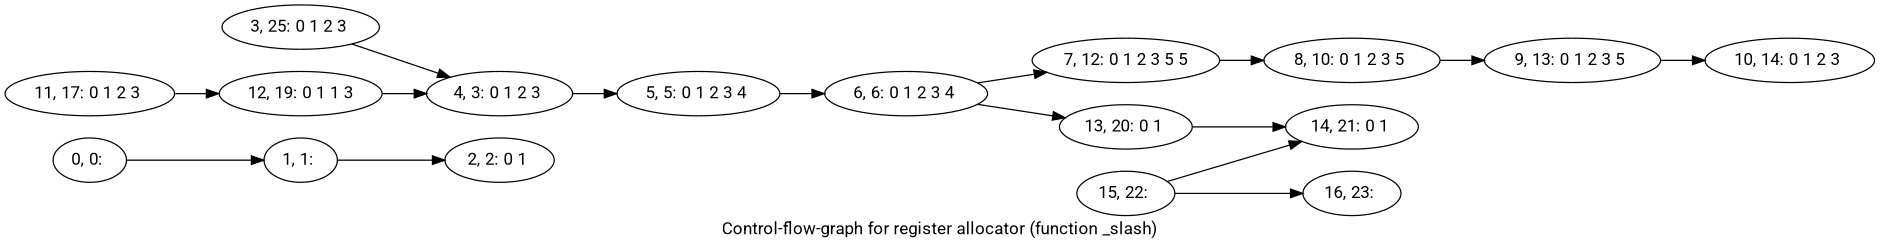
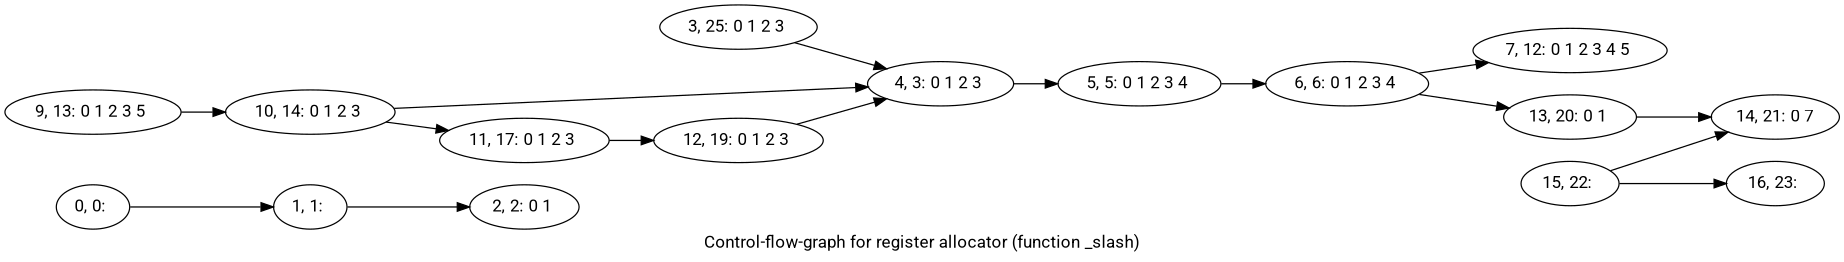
node "7, 12: 0 1 2 3 5 5": label "7, 12: 0 1 2 3 5 5" -> "7, 12: 0 1 2 3 4 5"
node "8, 10: 0 1 2 3 5": removed
node "12, 19: 0 1 1 3": label "12, 19: 0 1 1 3" -> "12, 19: 0 1 2 3"
edge "10, 14: 0 1 2 3" -> "4, 3: 0 1 2 3": added
edge "10, 14: 0 1 2 3" -> "11, 17: 0 1 2 3": added
node "14, 21: 0 1": label "14, 21: 0 1" -> "14, 21: 0 7"
